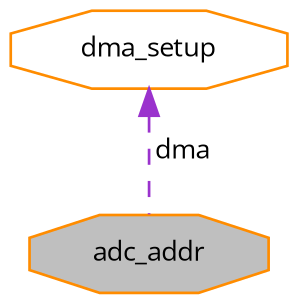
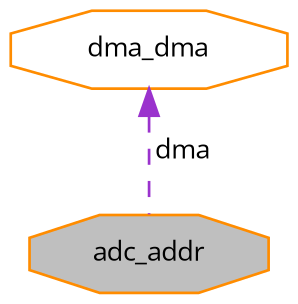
node "dma_setup": label "dma_setup" -> "dma_dma"
